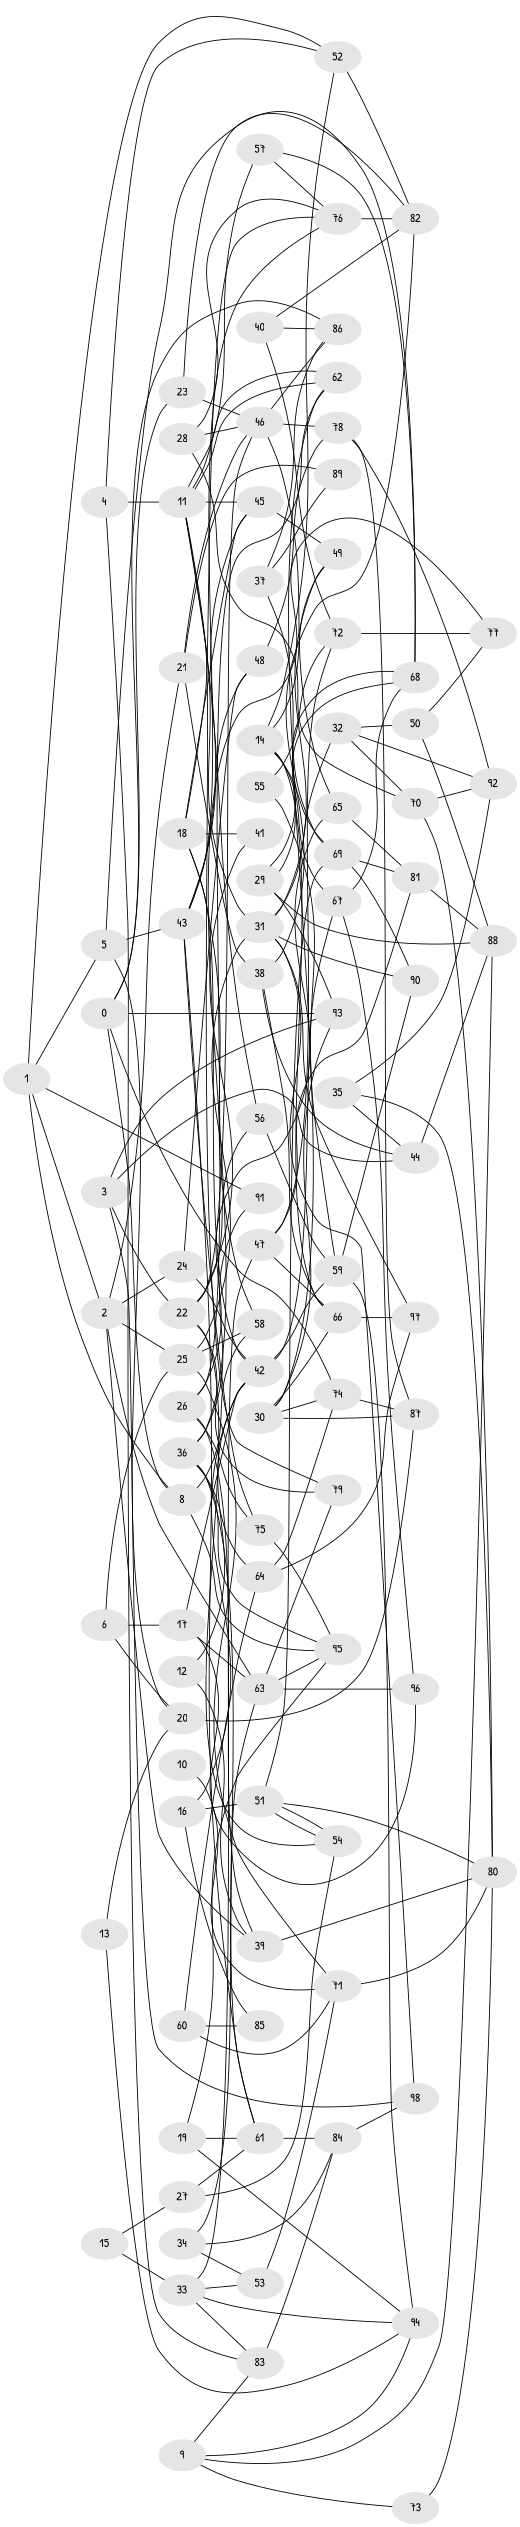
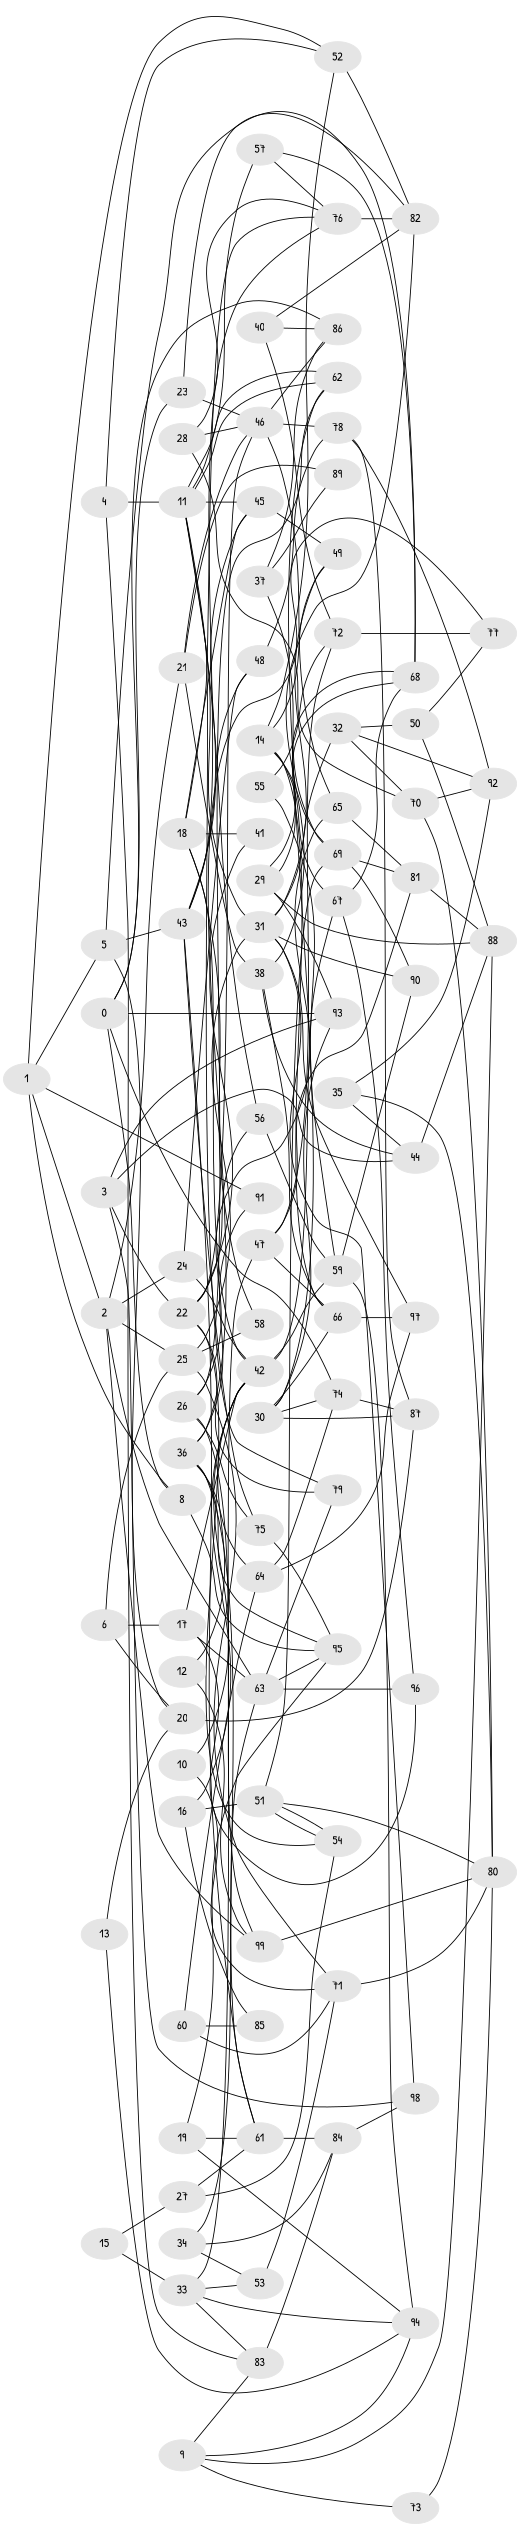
edge "58" -- "8": removed
edge "42" -- "10": added
node "39": label "39" -> "99"
